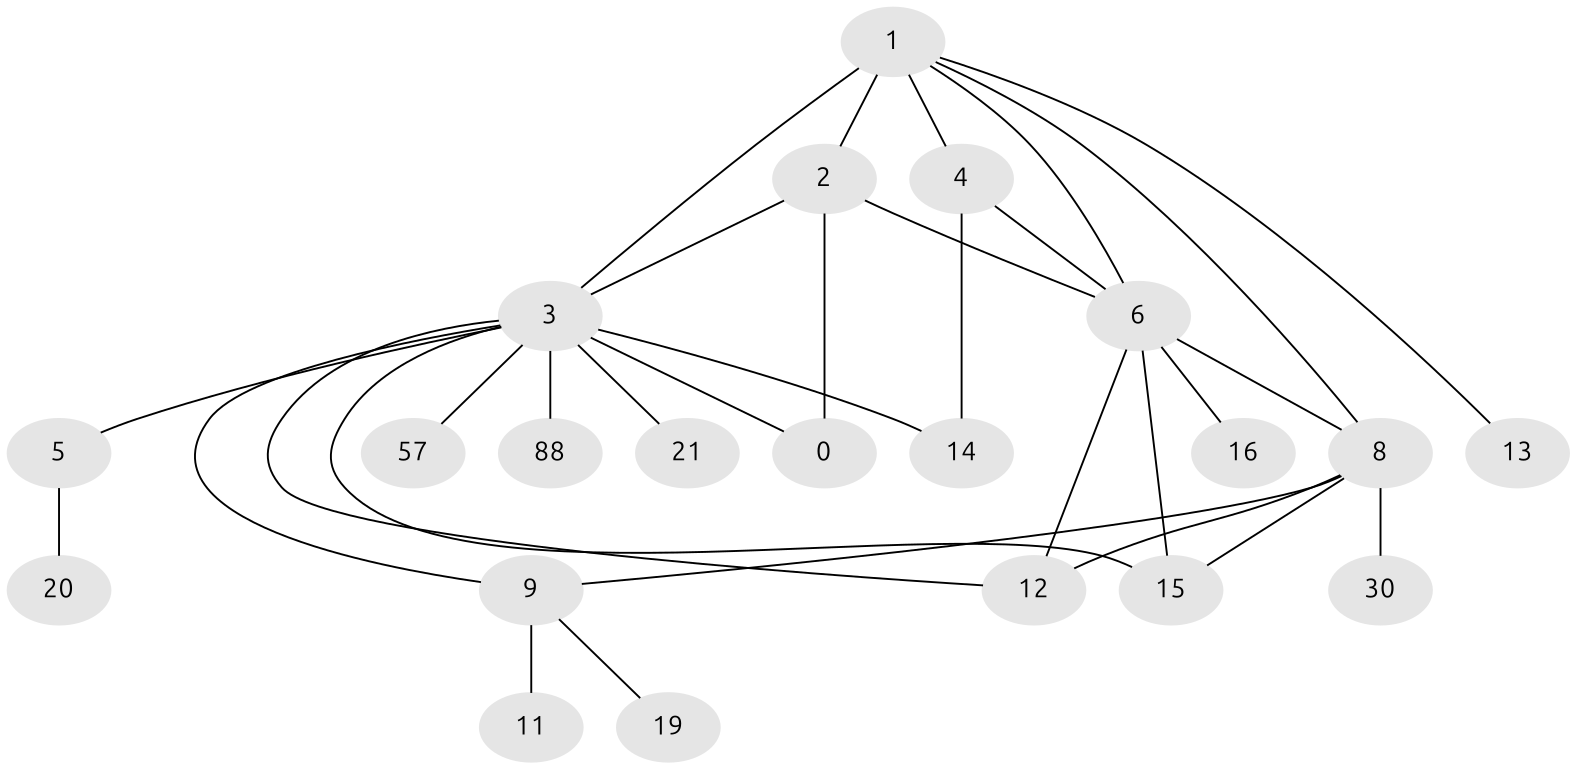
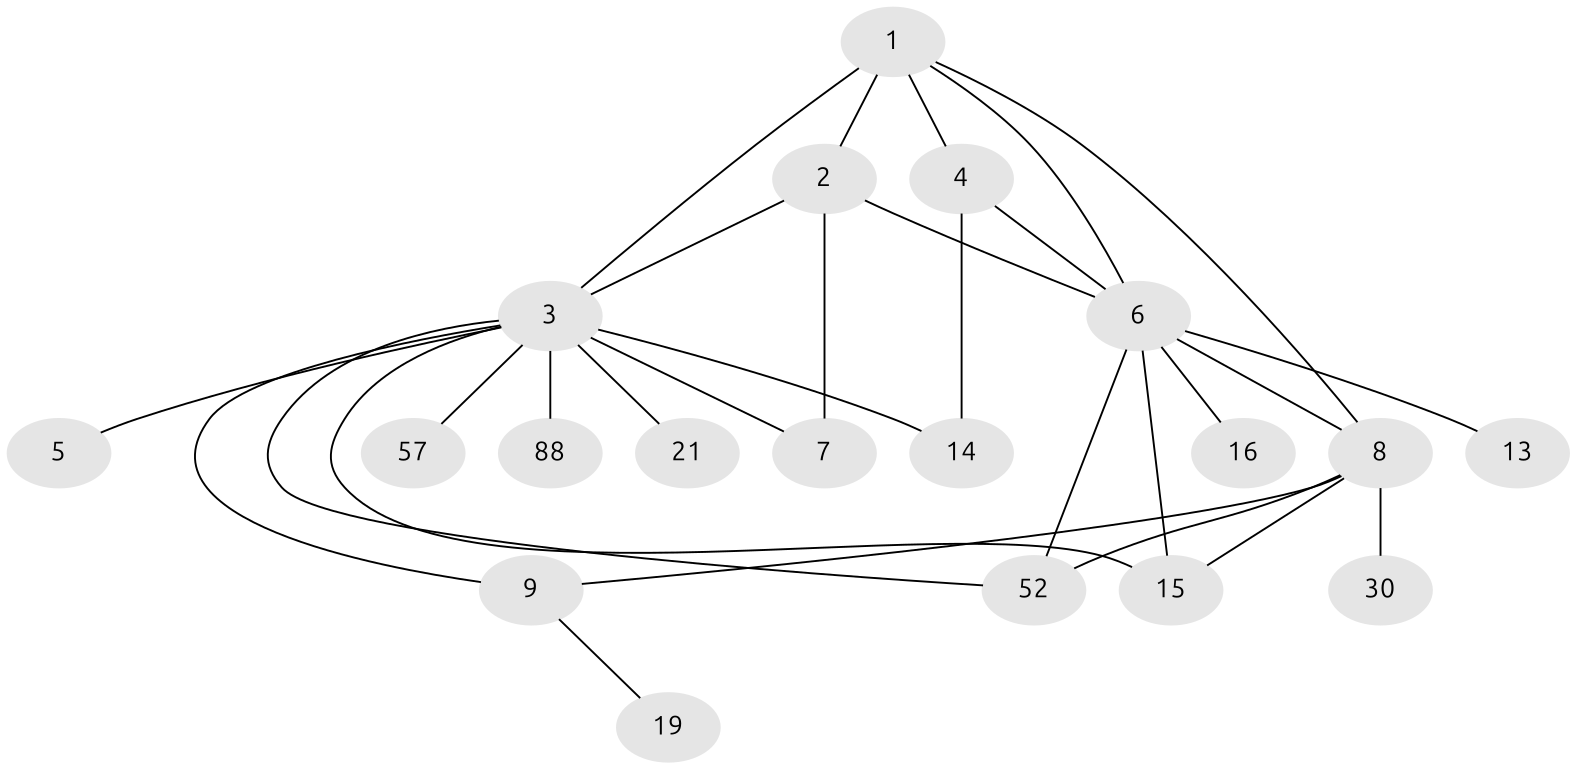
edge "1" -- "13": now "6" -- "13"
node "0": label "0" -> "7"
node "20": removed
node "12": label "12" -> "52"
node "11": removed
